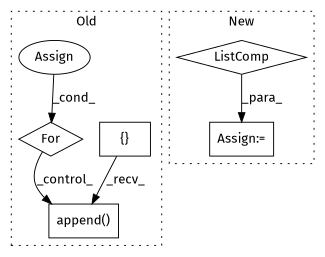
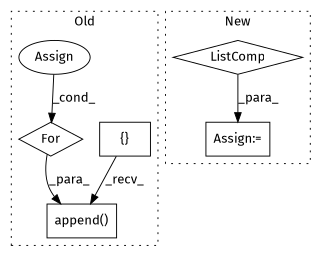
edge "For" -> "append()": label "_control_" -> "_para_"
